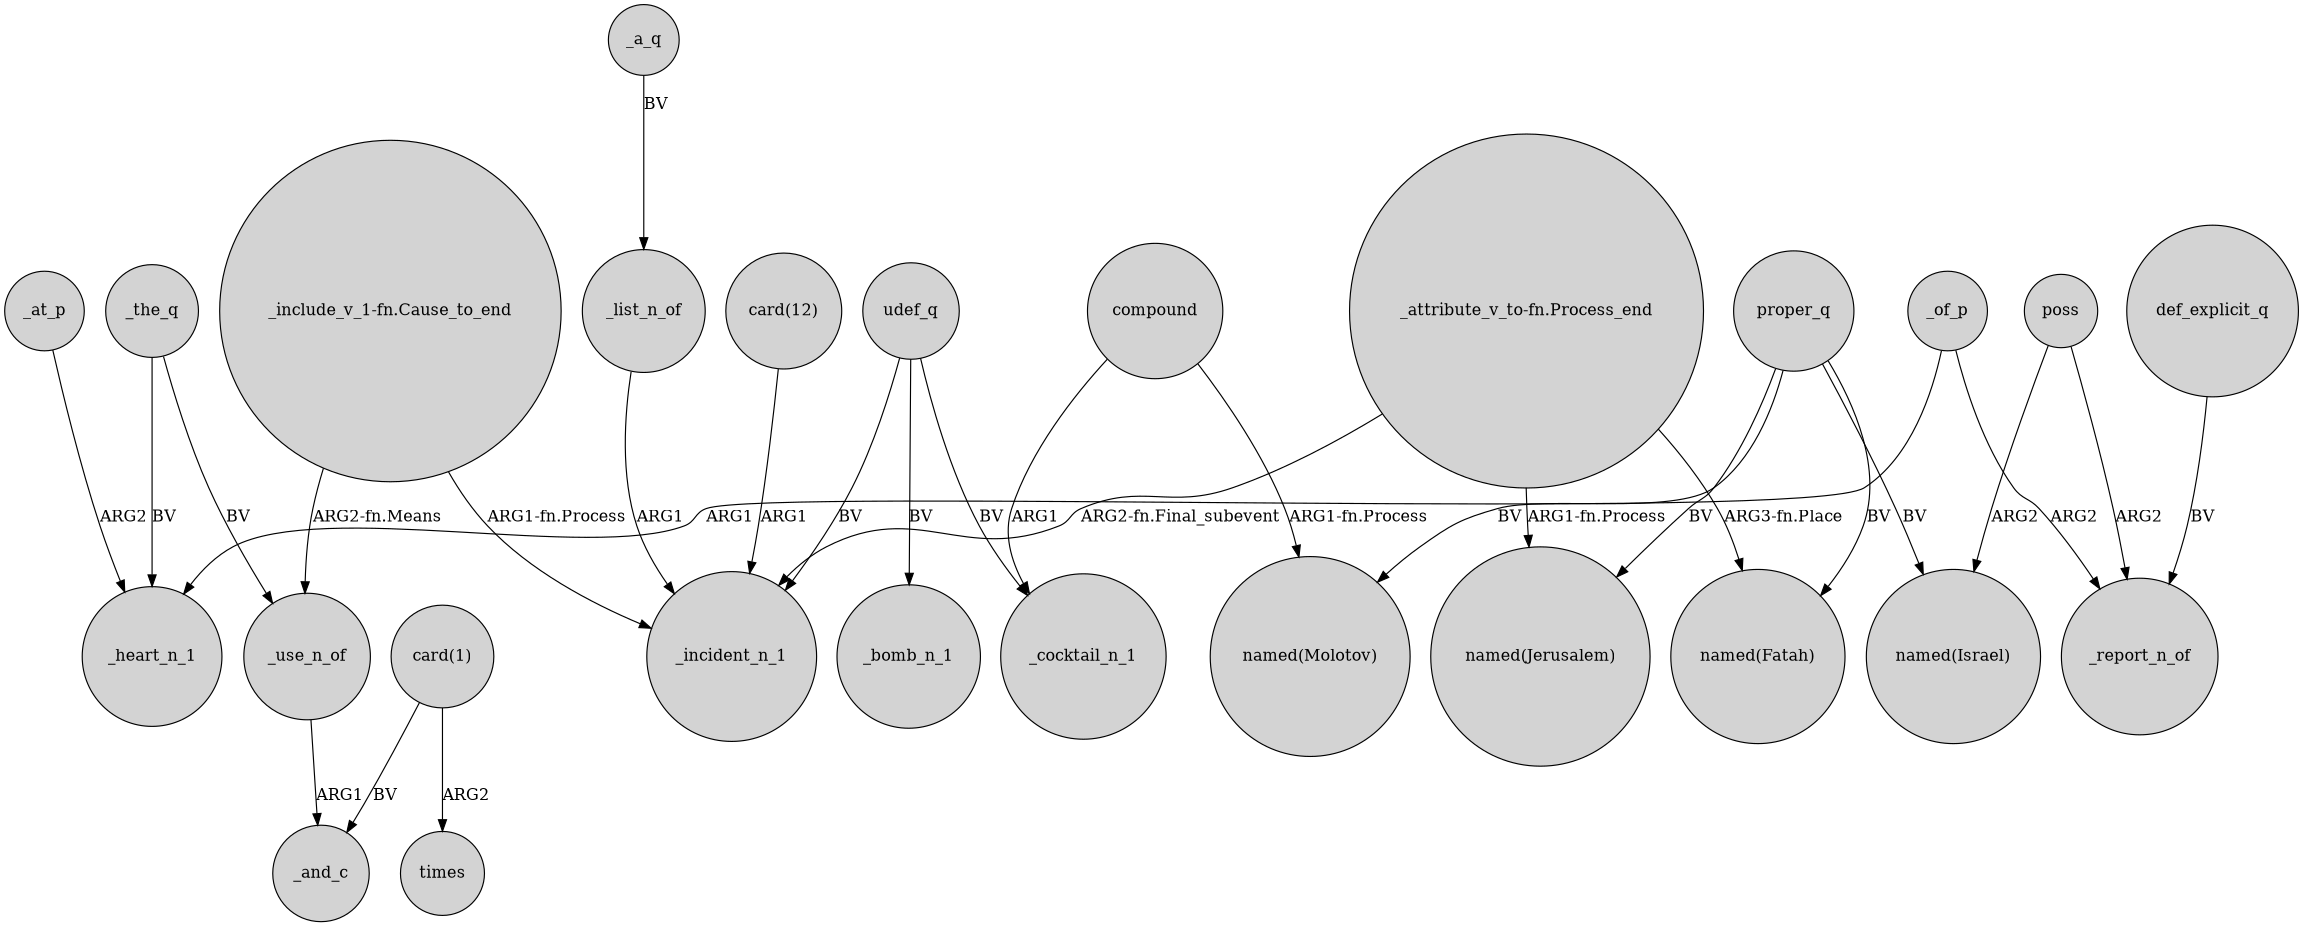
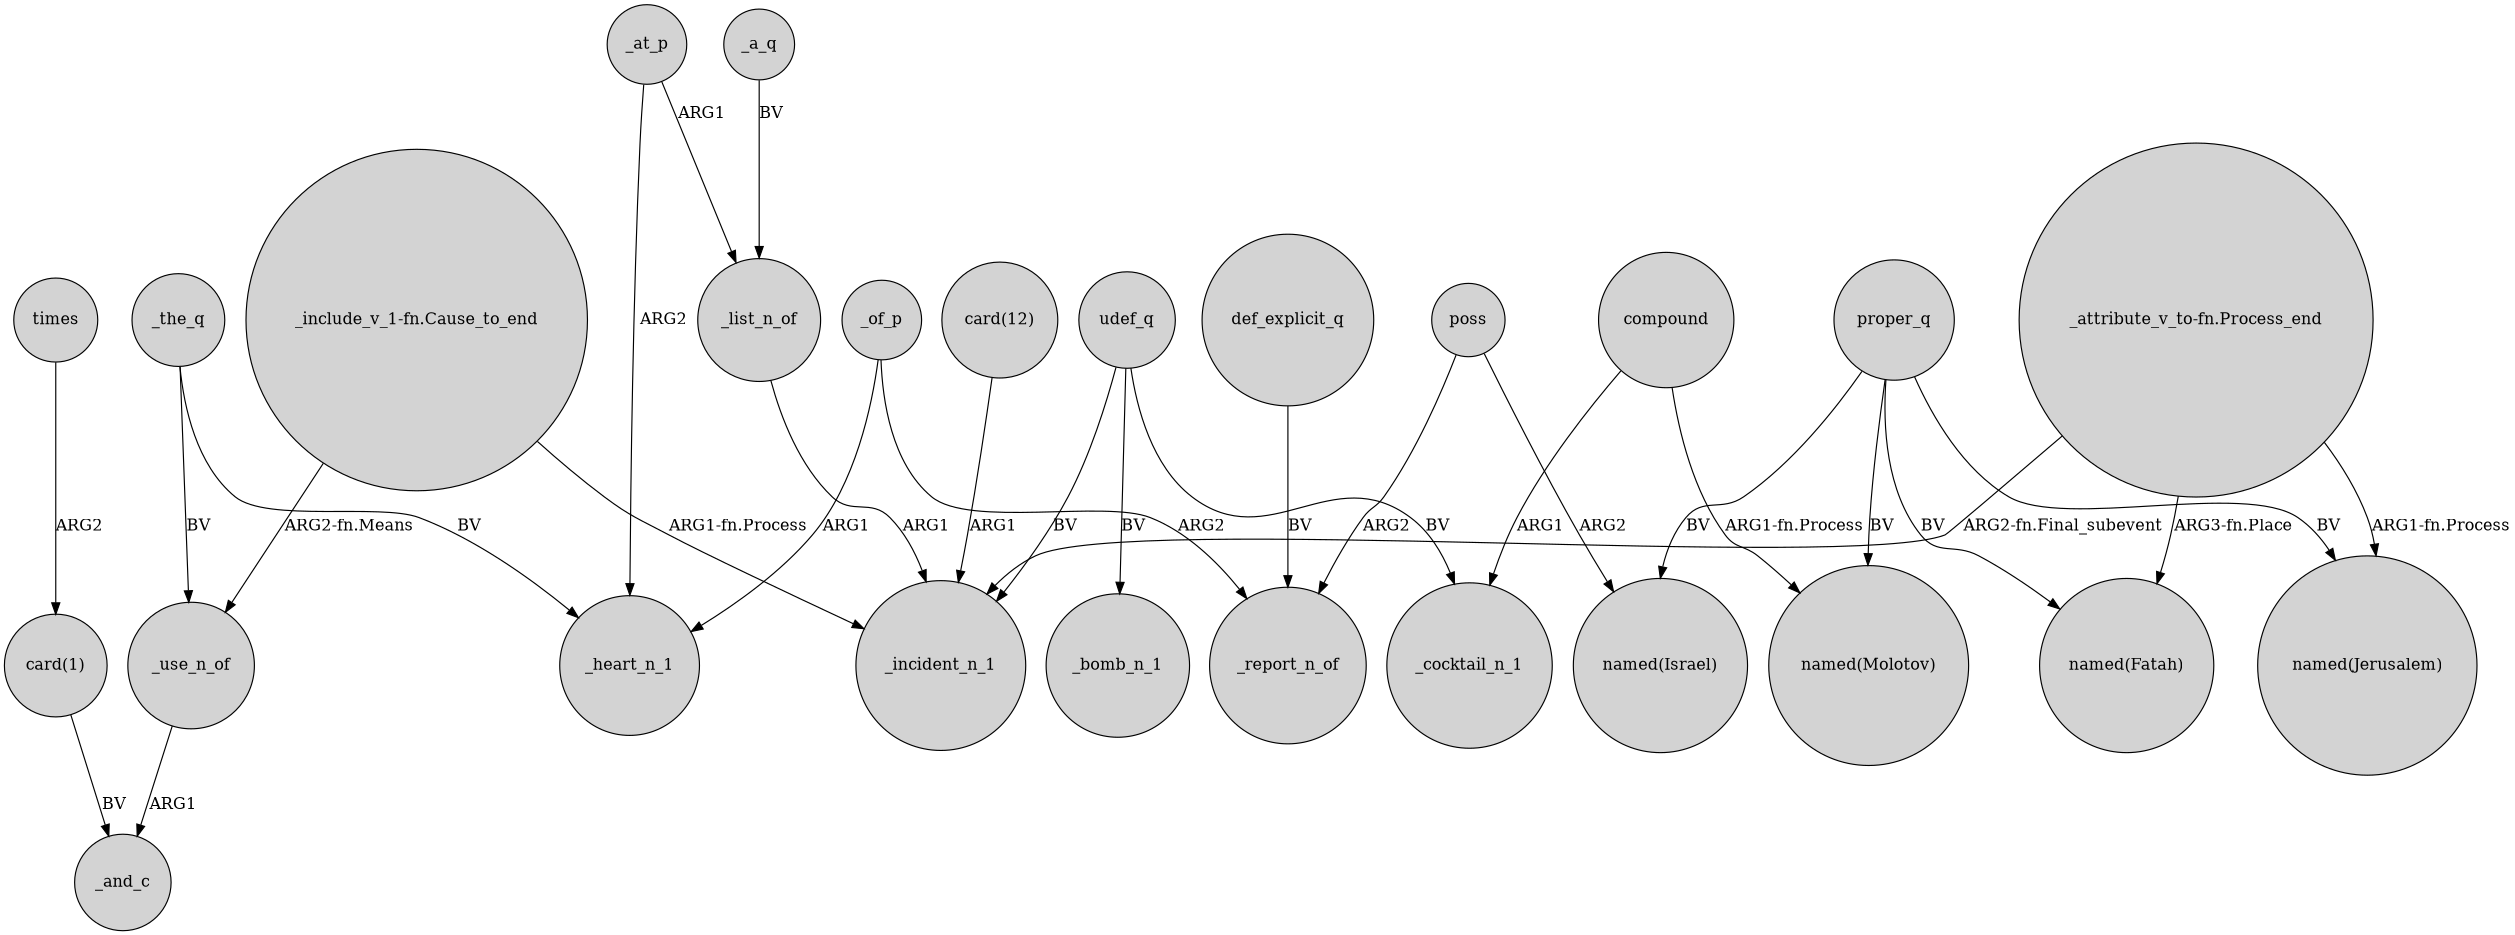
edge "_at_p" -> "_list_n_of": added, label "ARG1"
edge "card(1)" -> "times": reversed
